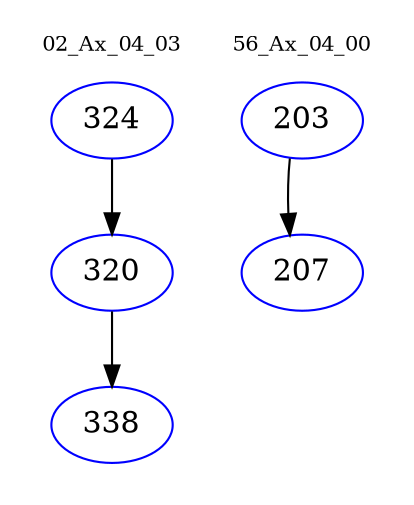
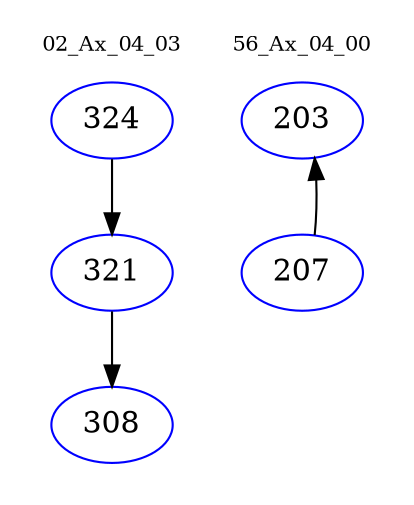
edge "203" -> "207": reversed
node "320": label "320" -> "321"
node "338": label "338" -> "308"
